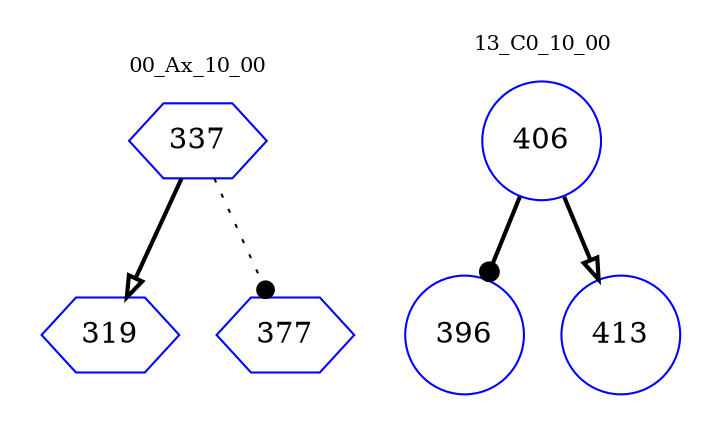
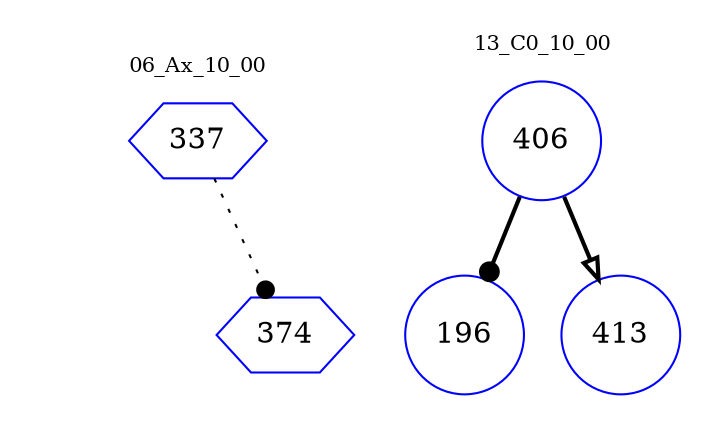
cluster "00_Ax_10_00": label "00_Ax_10_00" -> "06_Ax_10_00"
node "319": removed
node "377": label "377" -> "374"
node "396": label "396" -> "196"
